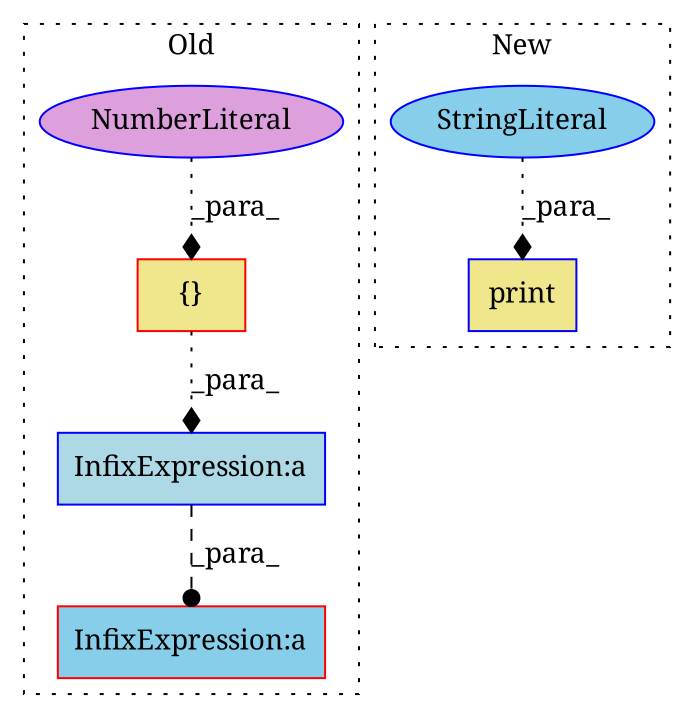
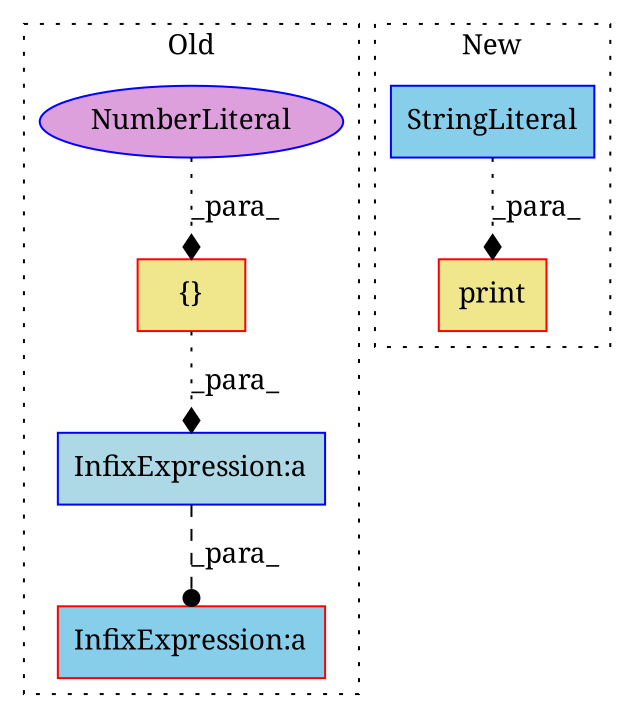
node "StringLiteral": shape ellipse -> box
node "print": color blue -> red
